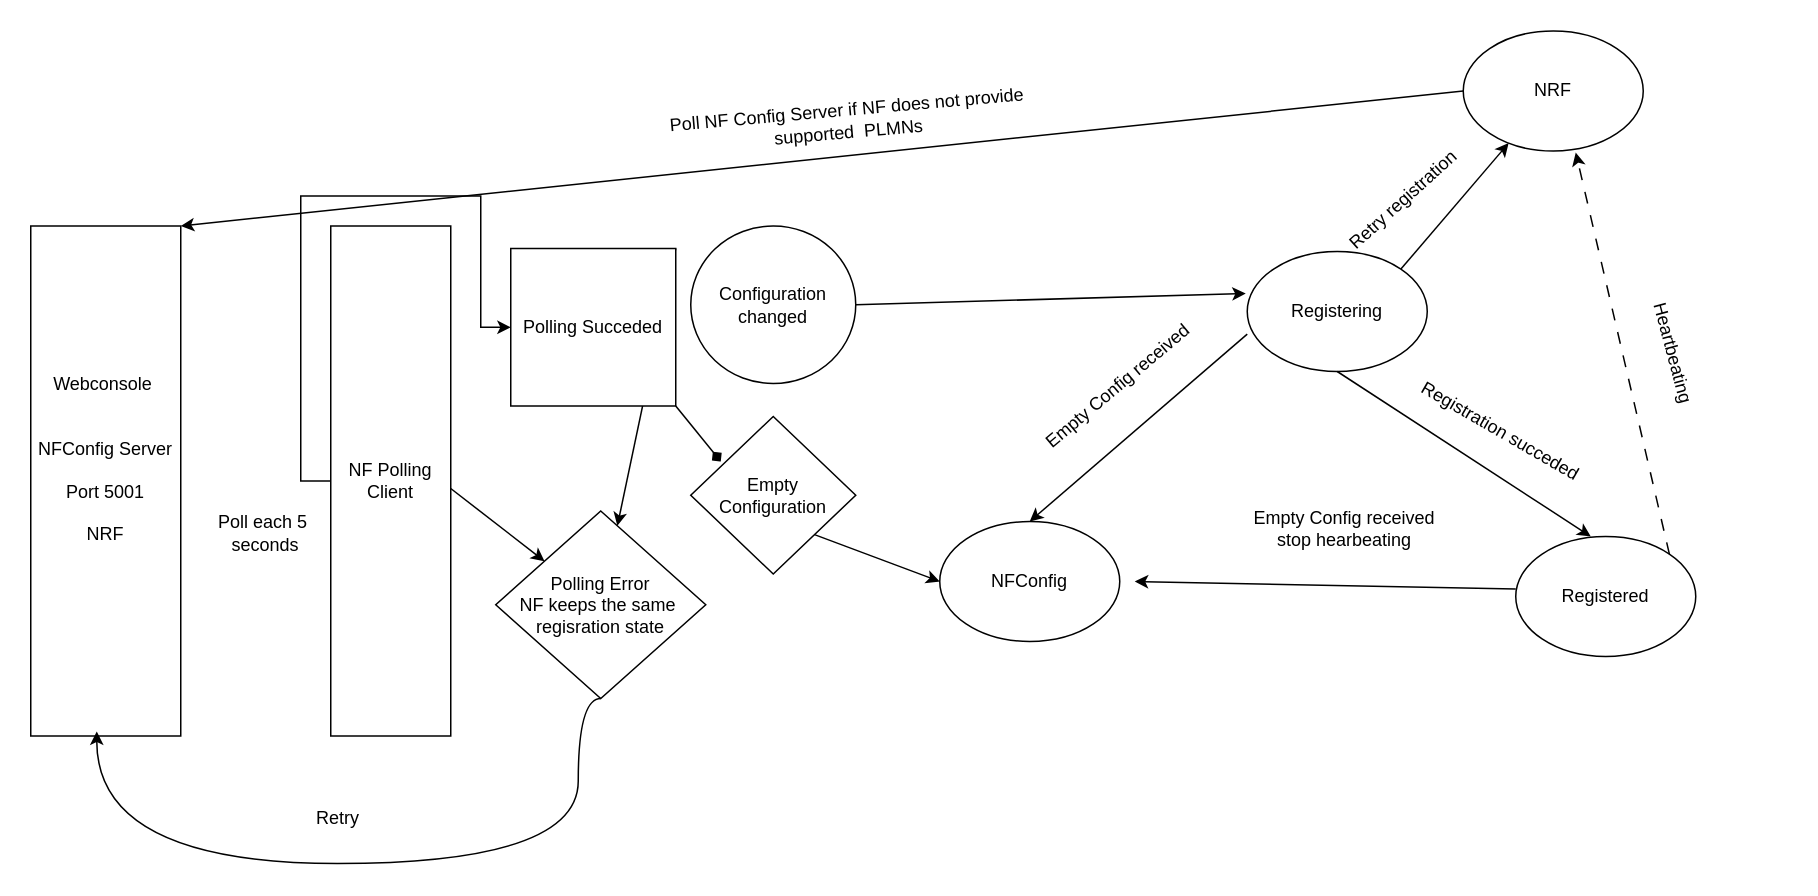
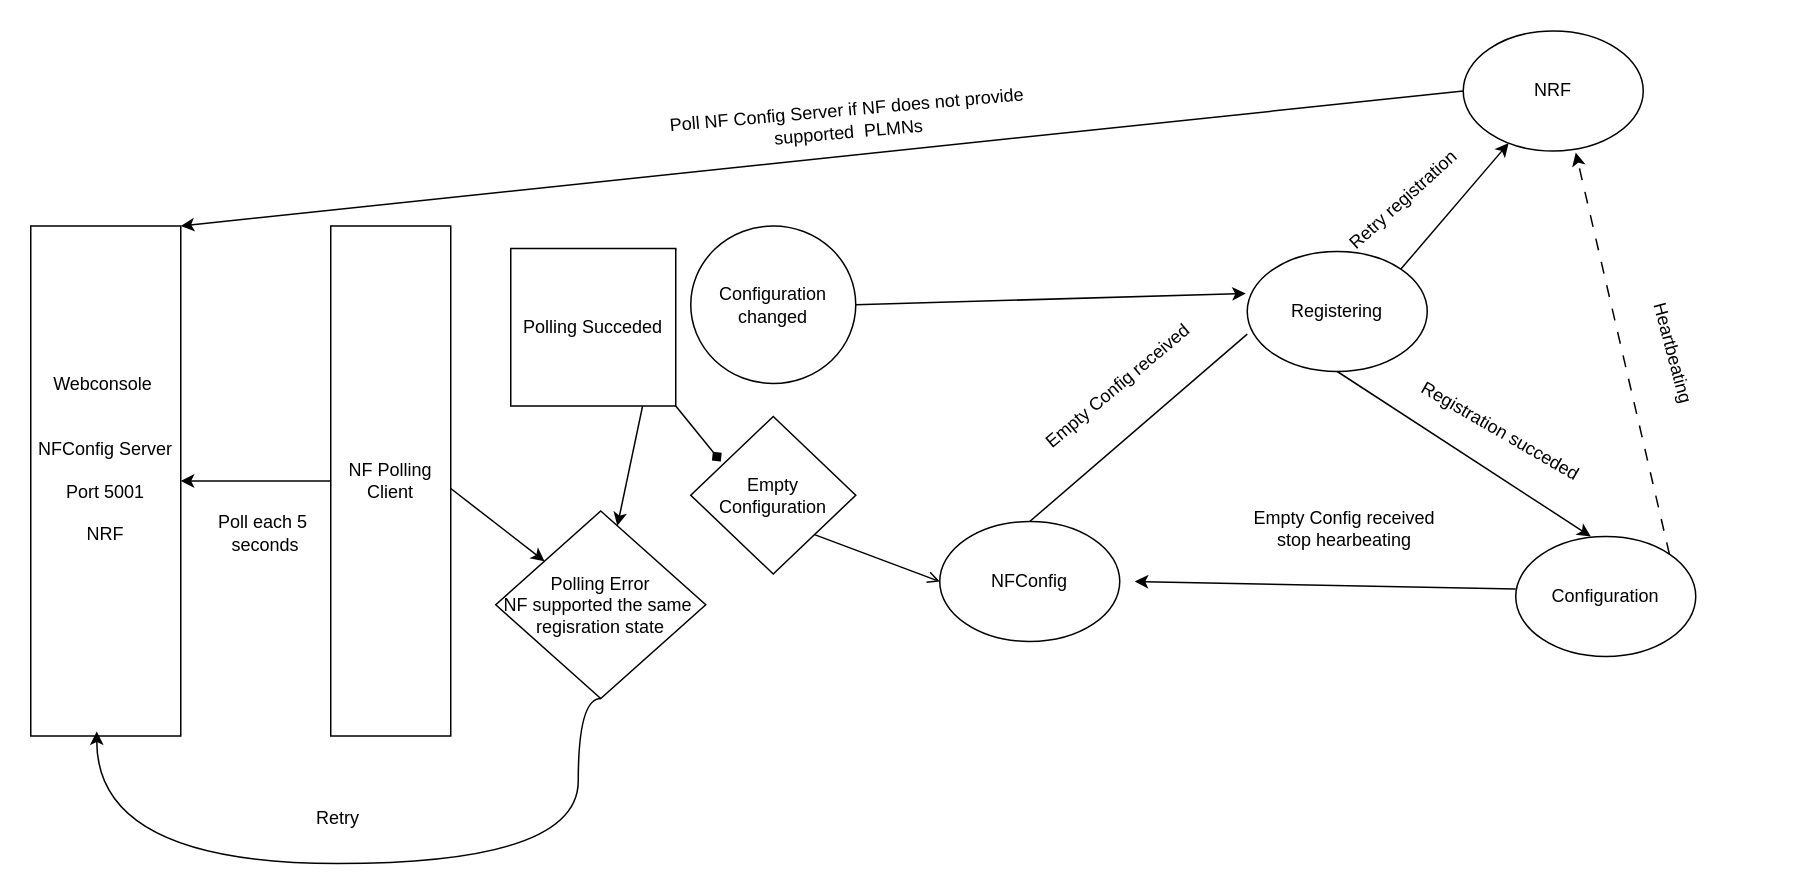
edge "NF Polling Client" -> "Polling Succeded": now "NF Polling Client" -> "Webconsole NFConfig Server Port 5001 NRF"
edge "Registering" -> "NFConfig": arrowhead classic -> none
edge "Empty Configuration" -> "NFConfig": arrowhead classic -> open
node "Registered": label "Registered" -> "Configuration"
node "Polling Error NF keeps the same regisration state": label "Polling Error NF keeps the same regisration state" -> "Polling Error NF supported the same regisration state"
